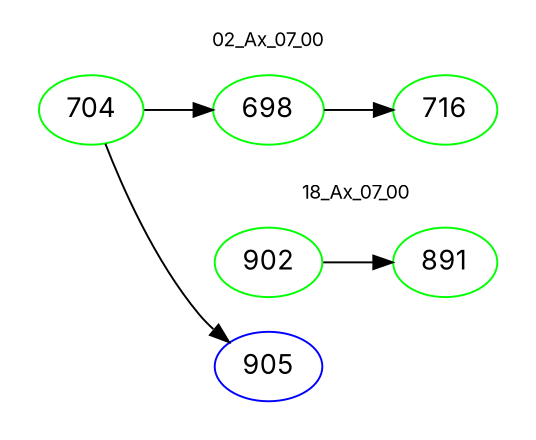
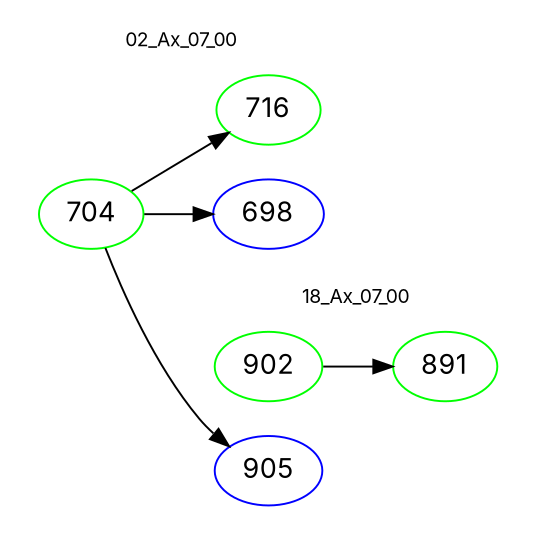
node "698": color green -> blue
edge "698" -> "716": now "704" -> "716"
